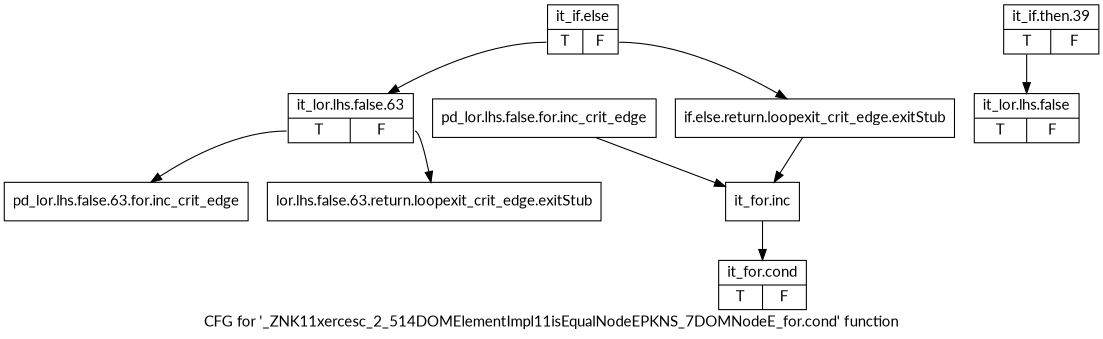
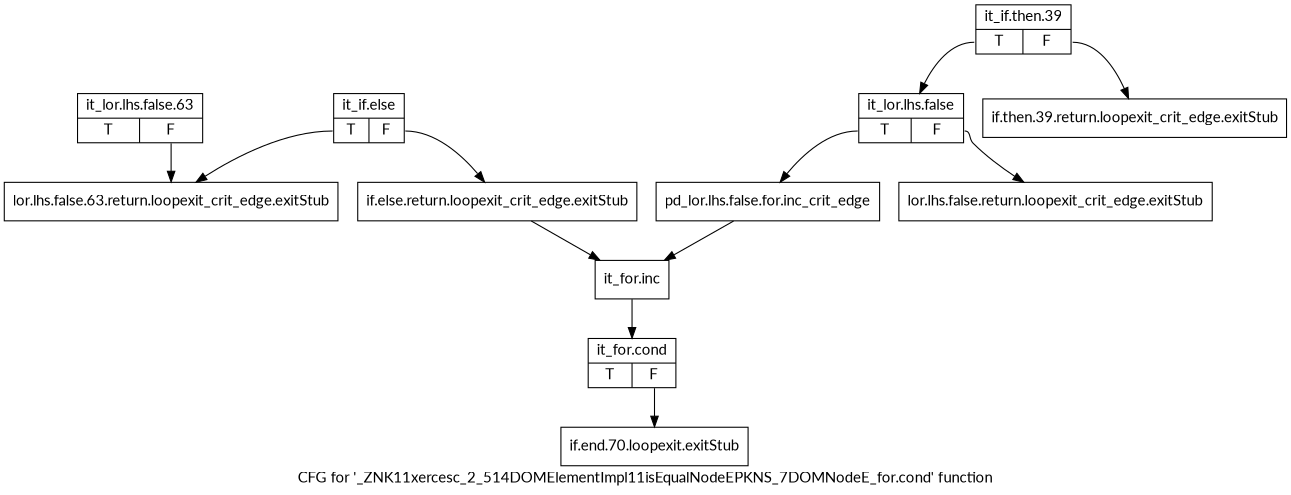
edge "it_if.else" -> "it_lor.lhs.false.63": now "it_if.else" -> "lor.lhs.false.63.return.loopexit_crit_edge.exitStub"
node "if.then.39.return.loopexit_crit_edge.exitStub": added
edge "it_lor.lhs.false" -> "pd_lor.lhs.false.for.inc_crit_edge": added
node "pd_lor.lhs.false.63.for.inc_crit_edge": removed
node "lor.lhs.false.return.loopexit_crit_edge.exitStub": added
node "if.end.70.loopexit.exitStub": added
